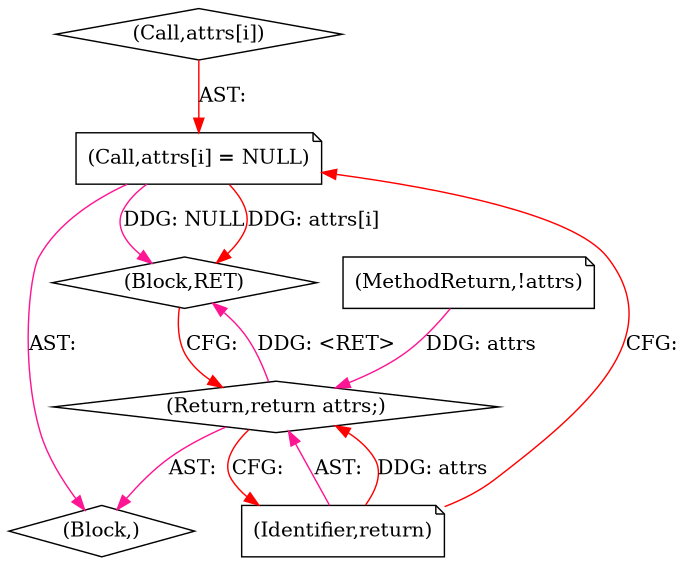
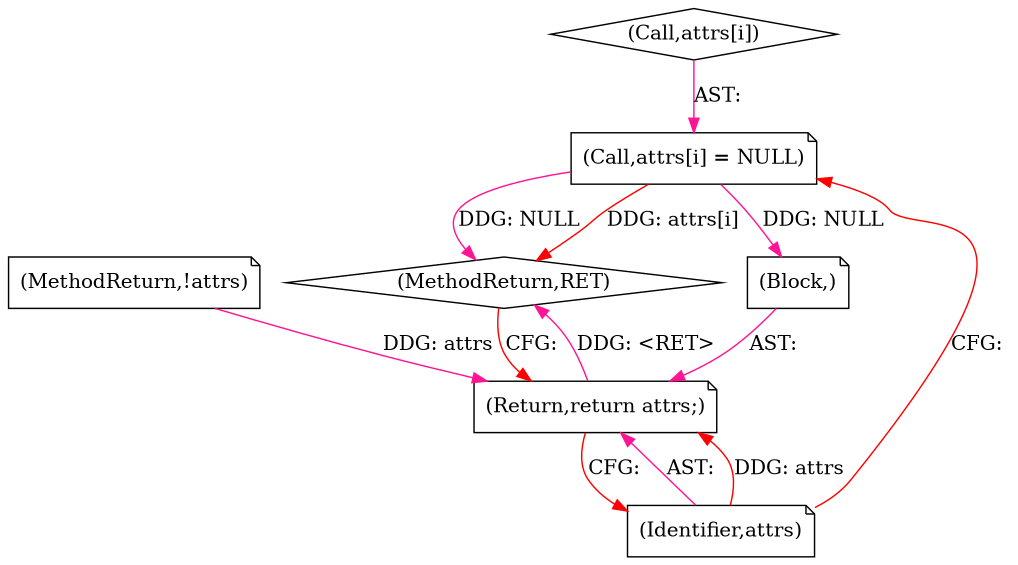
edge "(Call,attrs[i])" -> "(Call,attrs[i] = NULL)": color red -> deeppink
node "(Block,RET)": label "(Block,RET)" -> "(MethodReturn,RET)"
edge "(Call,attrs[i] = NULL)" -> "(Block,)": label "AST: " -> "DDG: NULL"
node "(Return,return attrs;)": shape diamond -> note
edge "(Return,return attrs;)" -> "(Block,)": reversed
node "(Block,)": shape diamond -> note
node "(Identifier,return)": label "(Identifier,return)" -> "(Identifier,attrs)"
